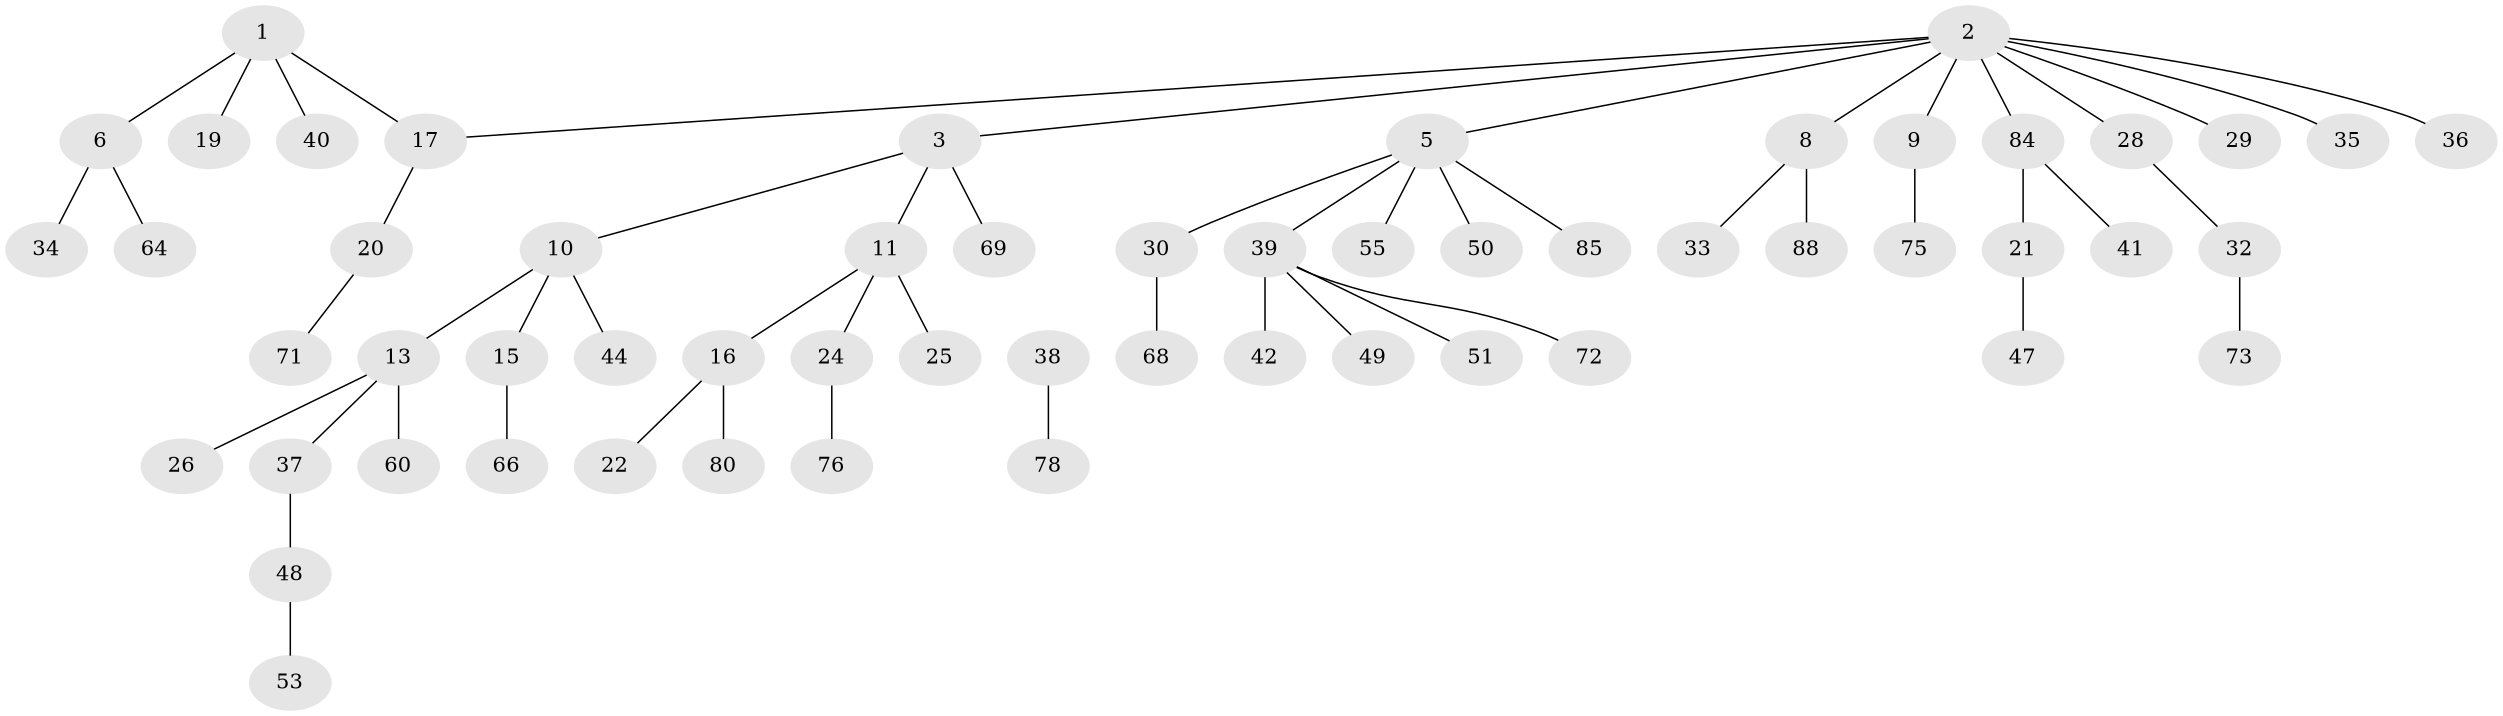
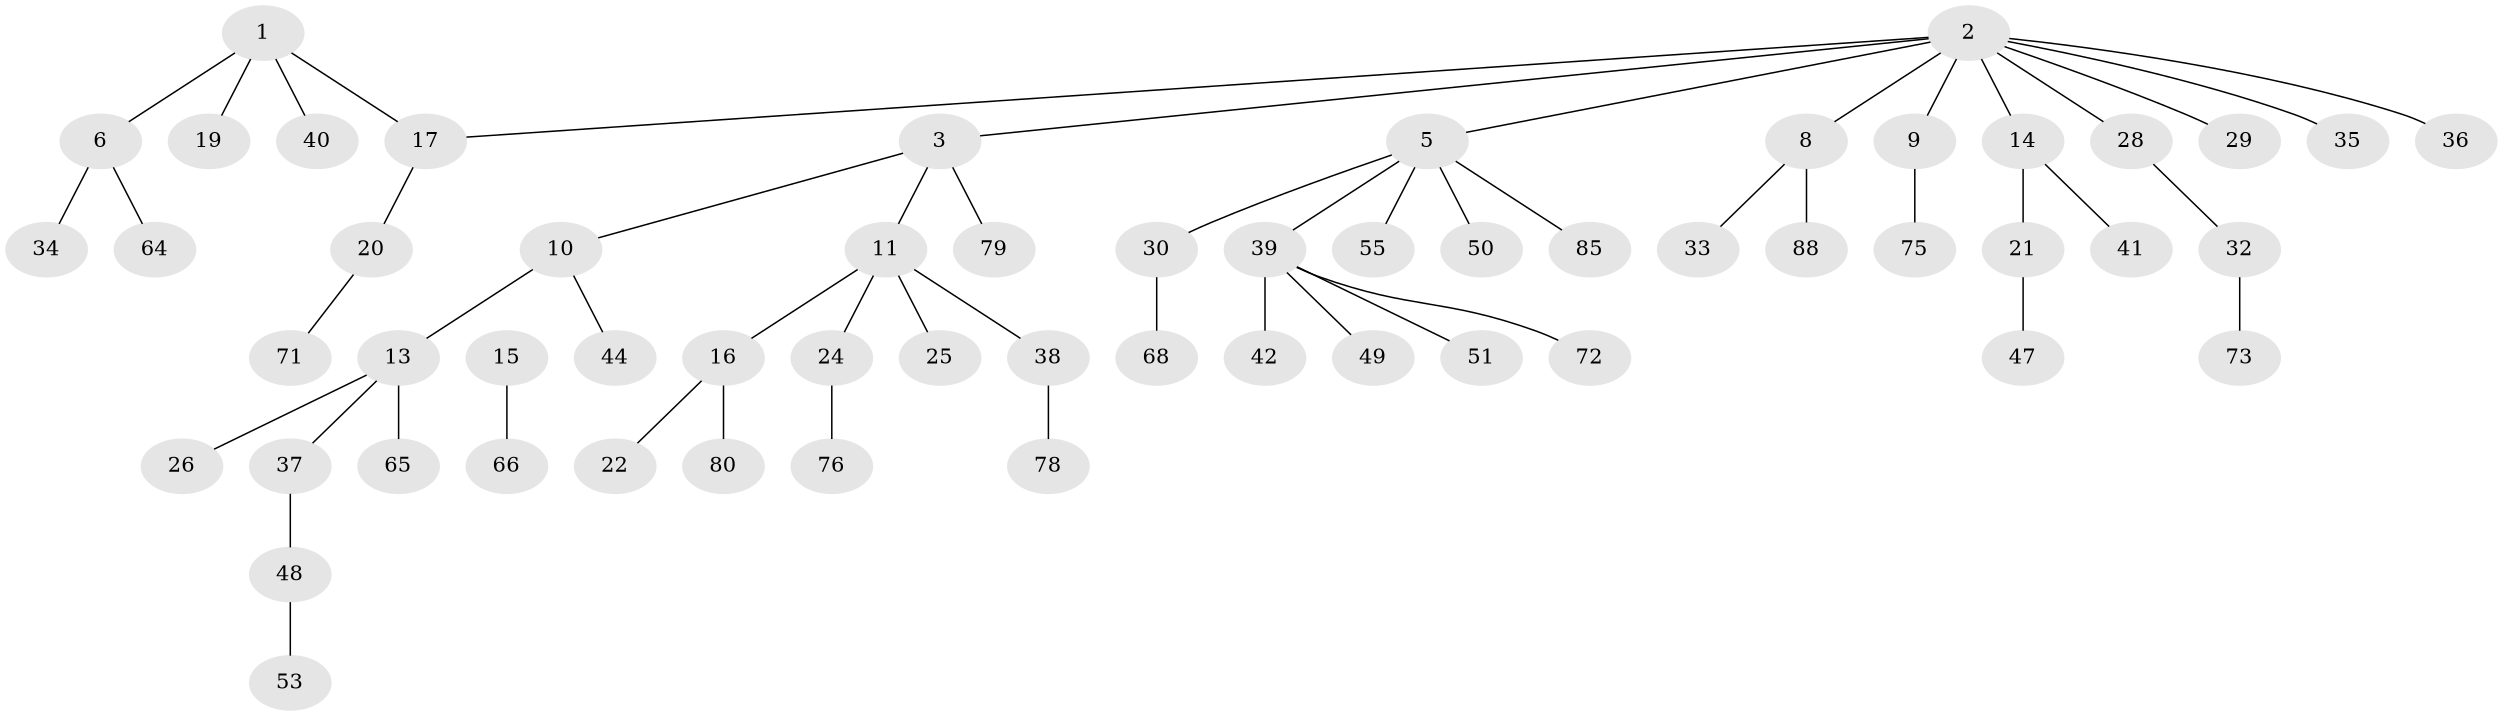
node "84": label "84" -> "14"
node "69": label "69" -> "79"
edge "10" -- "15": removed
edge "11" -- "38": added
node "60": label "60" -> "65"
